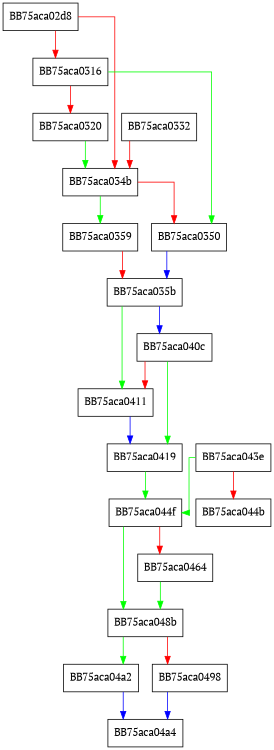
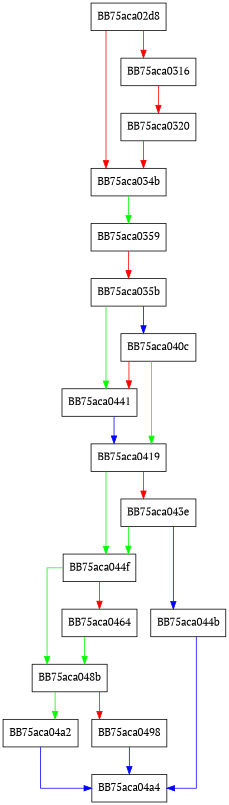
node "BB75aca0332": removed
edge "BB75aca0320" -> "BB75aca034b": color green -> red
node "BB75aca0350": removed
node "BB75aca0411": label "BB75aca0411" -> "BB75aca0441"
edge "BB75aca0419" -> "BB75aca043e": added
edge "BB75aca043e" -> "BB75aca044b": color red -> blue
edge "BB75aca044b" -> "BB75aca04a4": added
